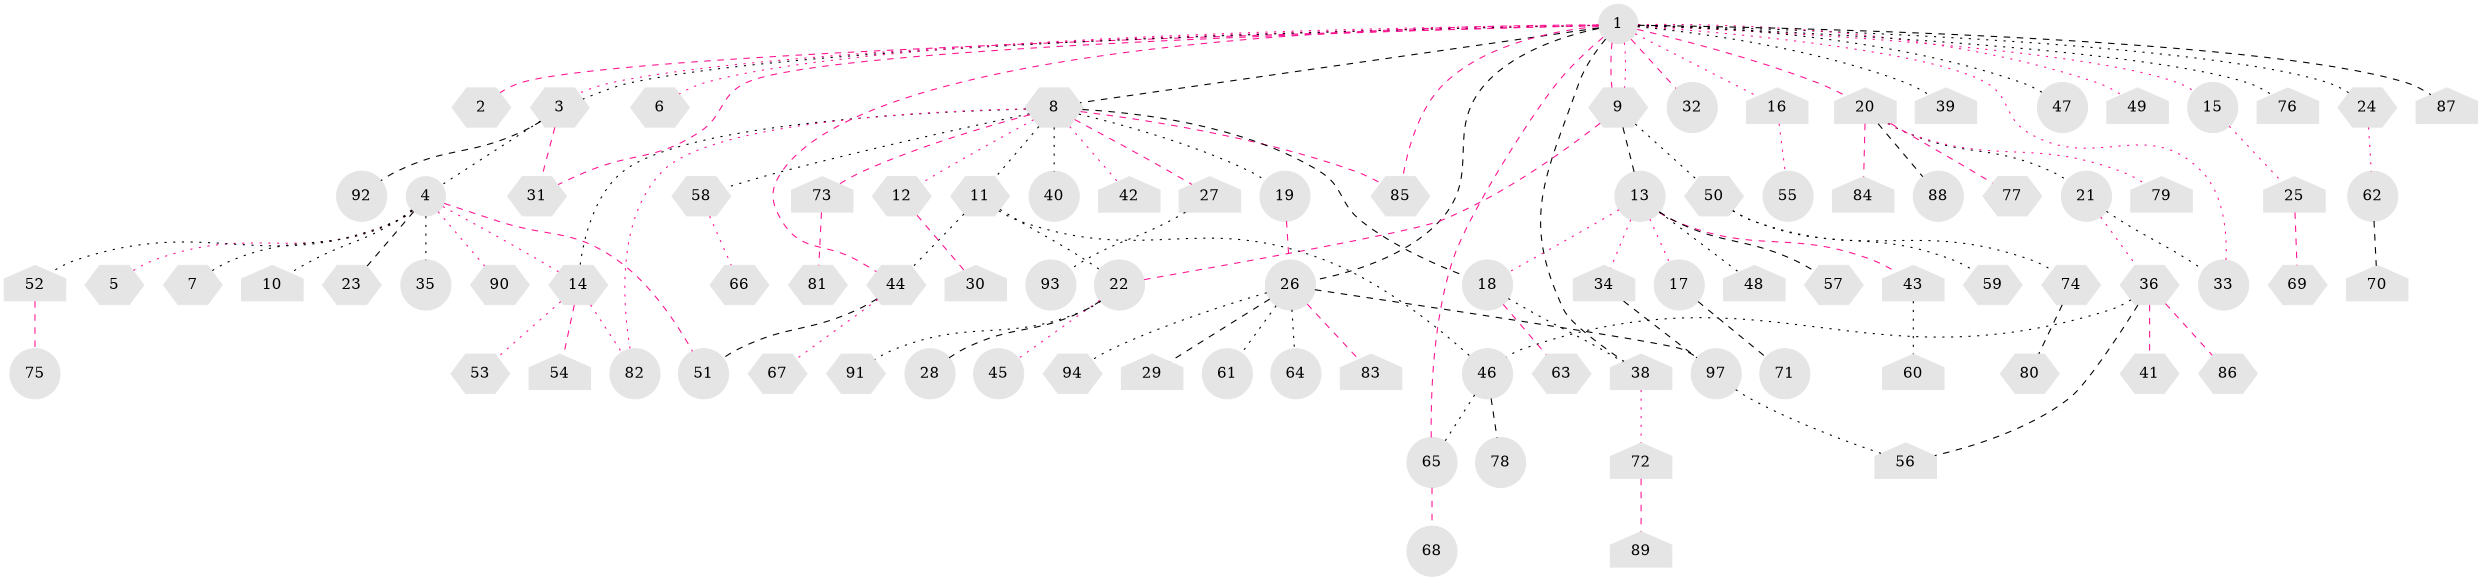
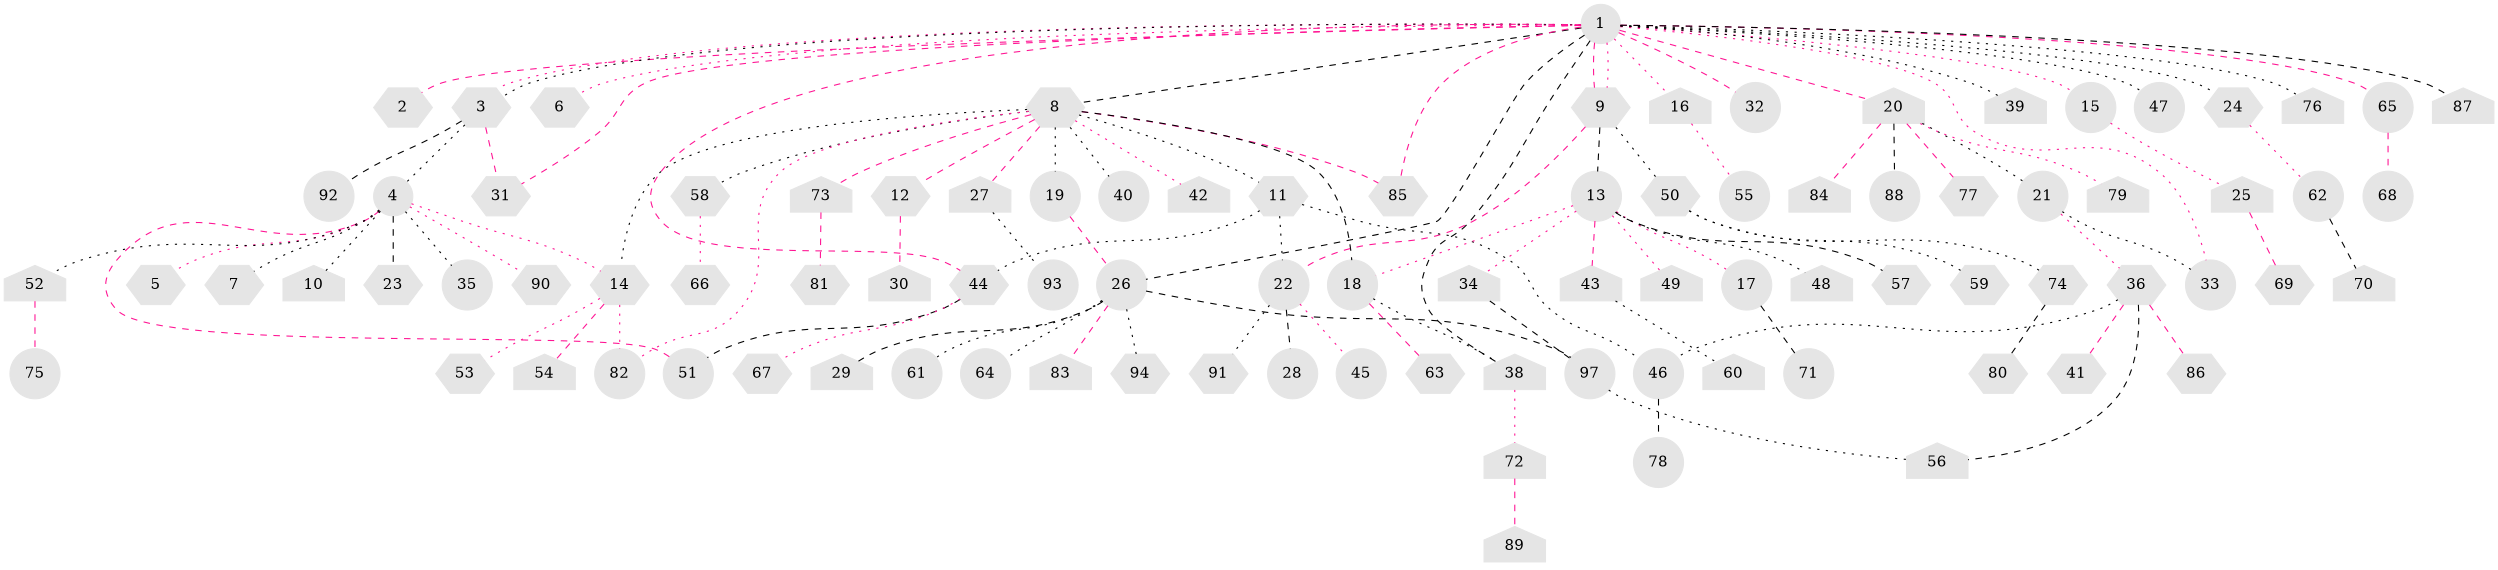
edge "1" -- "49": now "13" -- "49"
edge "8" -- "12": style dotted -> dashed
edge "46" -- "65": removed
